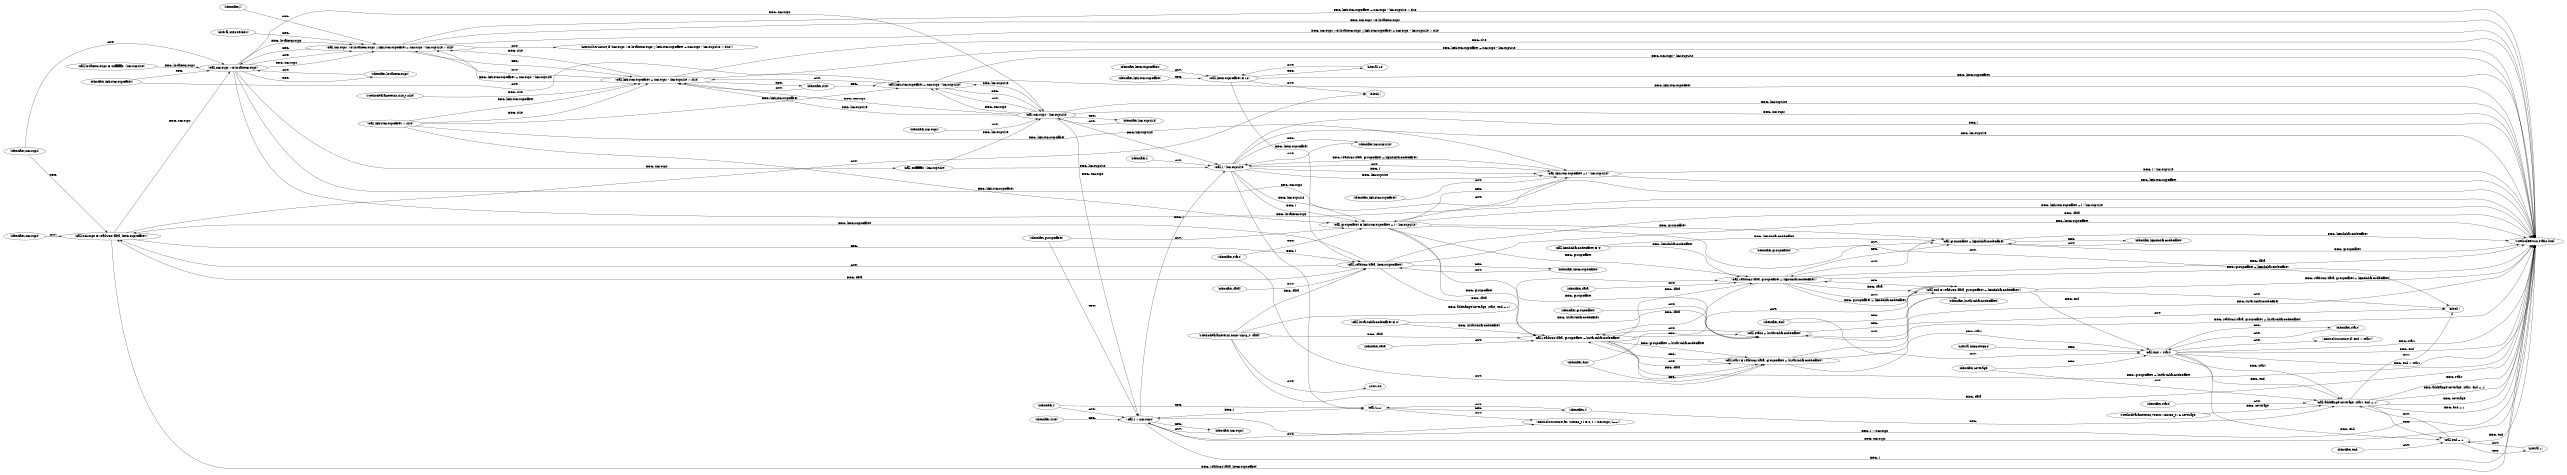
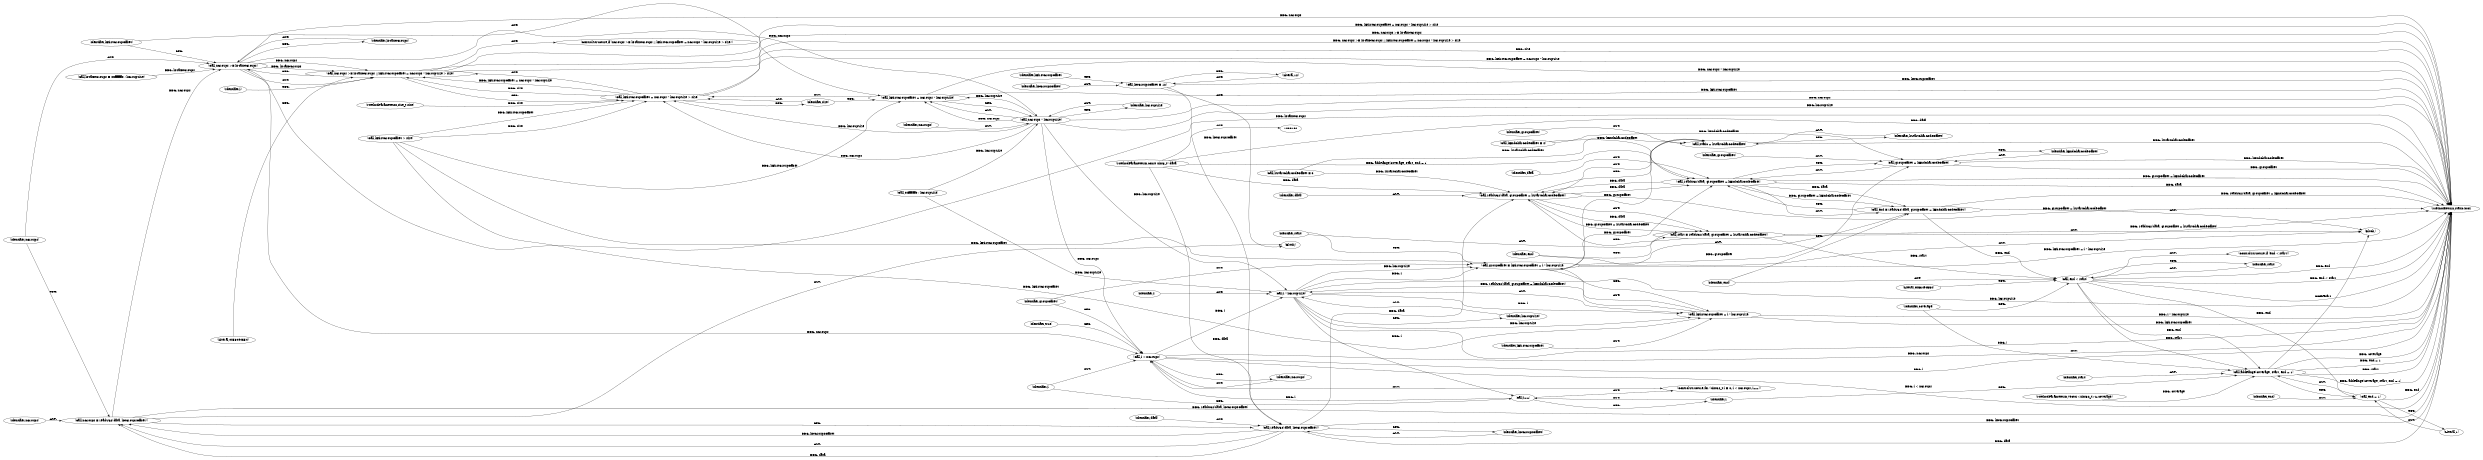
edge "(Call,nGroups >= kMaxNGroups)" -> "(Call,0xfffffff0 / kGroupSize)": now "(Call,nGroups >= kMaxNGroups)" -> "(Call,i < nGroups)"
edge "(Call,groupOffset = kFirstGroupOffset + i * kGroupSize)" -> "(Call,readU32(data, groupOffset + kStartCharCodeOffset))": removed, label "DDG: groupOffset"
